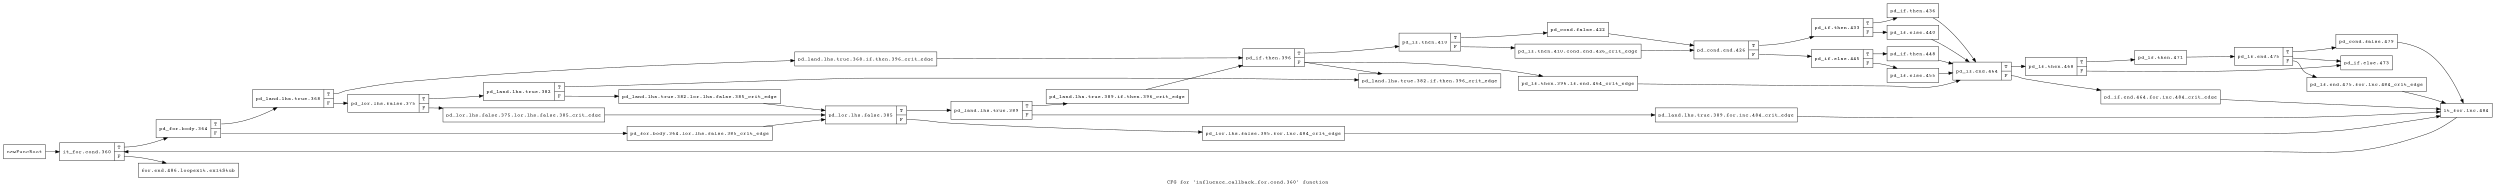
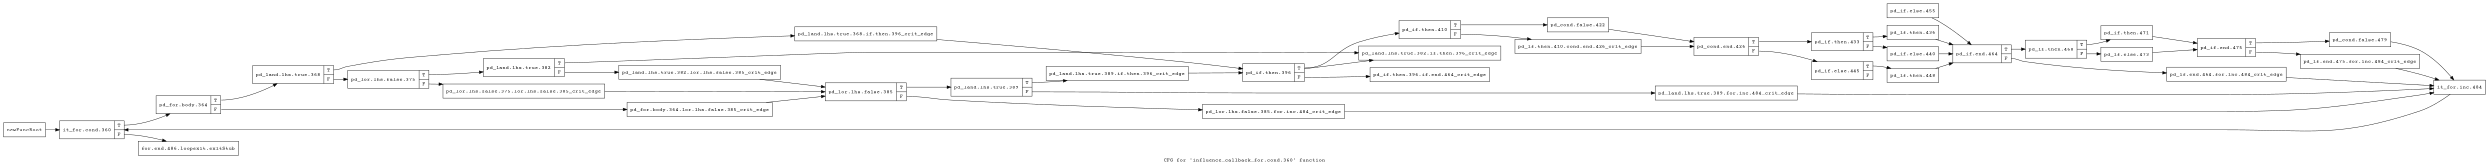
edge "pd_if.end.475" -> "pd_if.else.473": reversed
edge "pd_if.else.445" -> "pd_if.else.455": removed
edge "pd_if.then.396.if.end.464_crit_edge" -> "pd_if.end.464": removed
